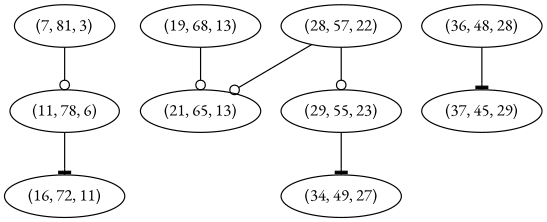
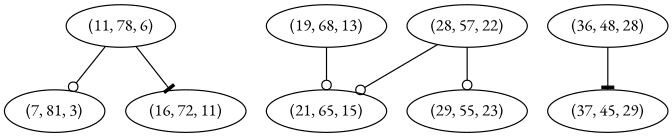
edge "(7, 81, 3)" -> "(11, 78, 6)": reversed
node "(21, 65, 13)": label "(21, 65, 13)" -> "(21, 65, 15)"
node "(34, 49, 27)": removed
